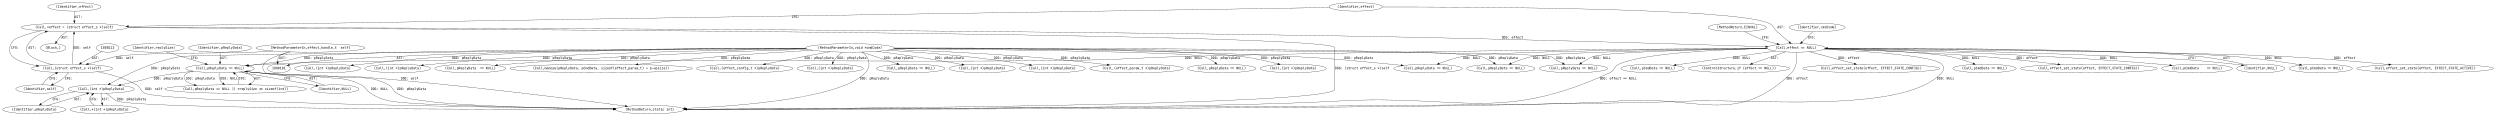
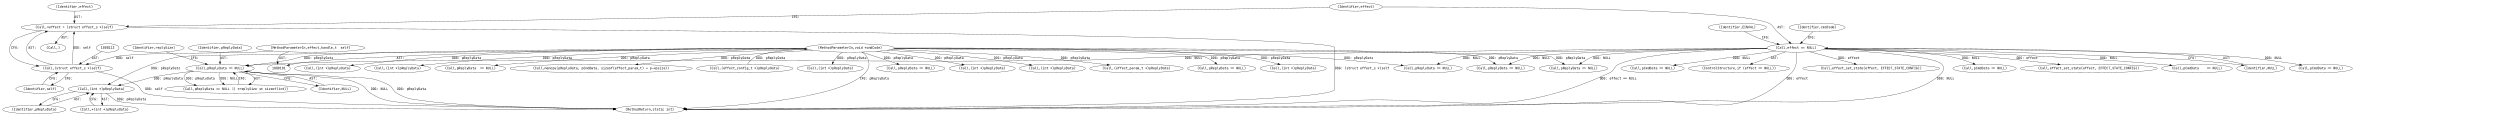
node "(MethodReturn,EINVAL)": label "(MethodReturn,EINVAL)" -> "(Identifier,EINVAL)"
edge "(Call,*effect = (struct effect_s *)self)" -> "(Call,effect == NULL)": removed, label "DDG: effect"
node "(Block,)": label "(Block,)" -> "(Call,)"
edge "(MethodParameterIn,void *cmdCode)" -> "(Call,(effect_config_t *)pReplyData)": reversed
node "(Call,effect_set_state(effect, EFFECT_STATE_ACTIVE))": removed
edge "(MethodParameterIn,void *cmdCode)" -> "(MethodReturn,static int)": label "DDG: pReplyData" -> "CFG: pReplyData"
edge "(MethodParameterIn,effect_handle_t  self)" -> "(MethodReturn,static int)": removed, label "DDG: self"
